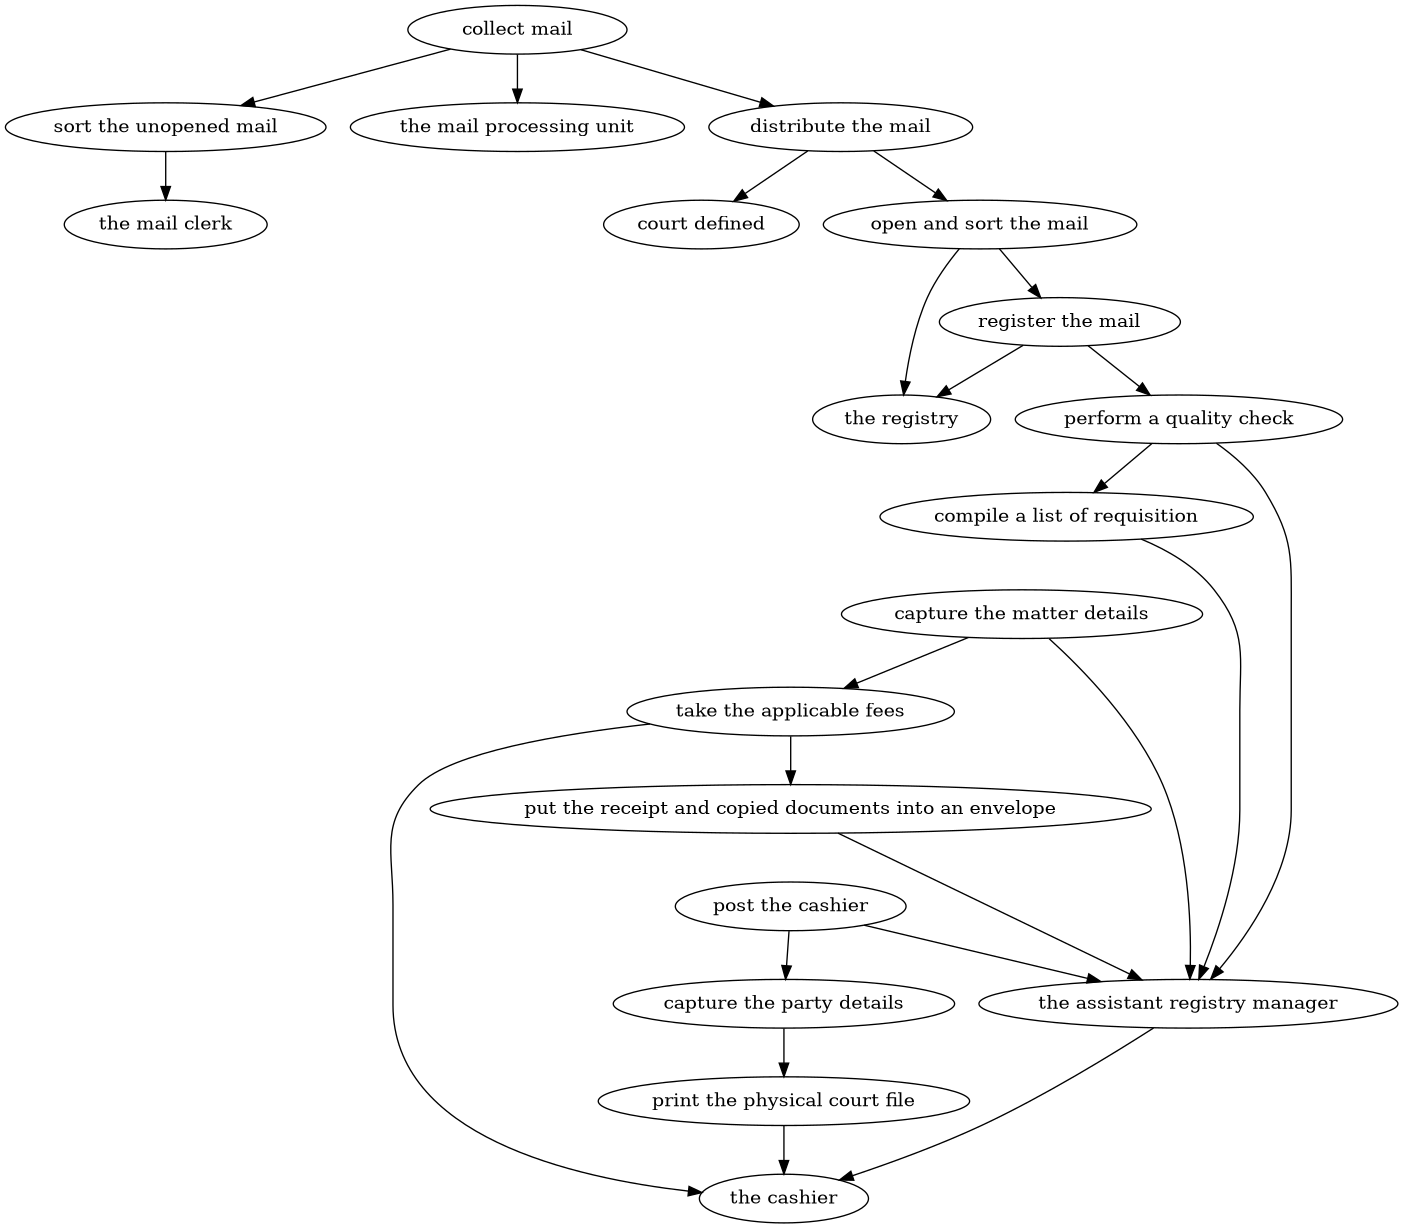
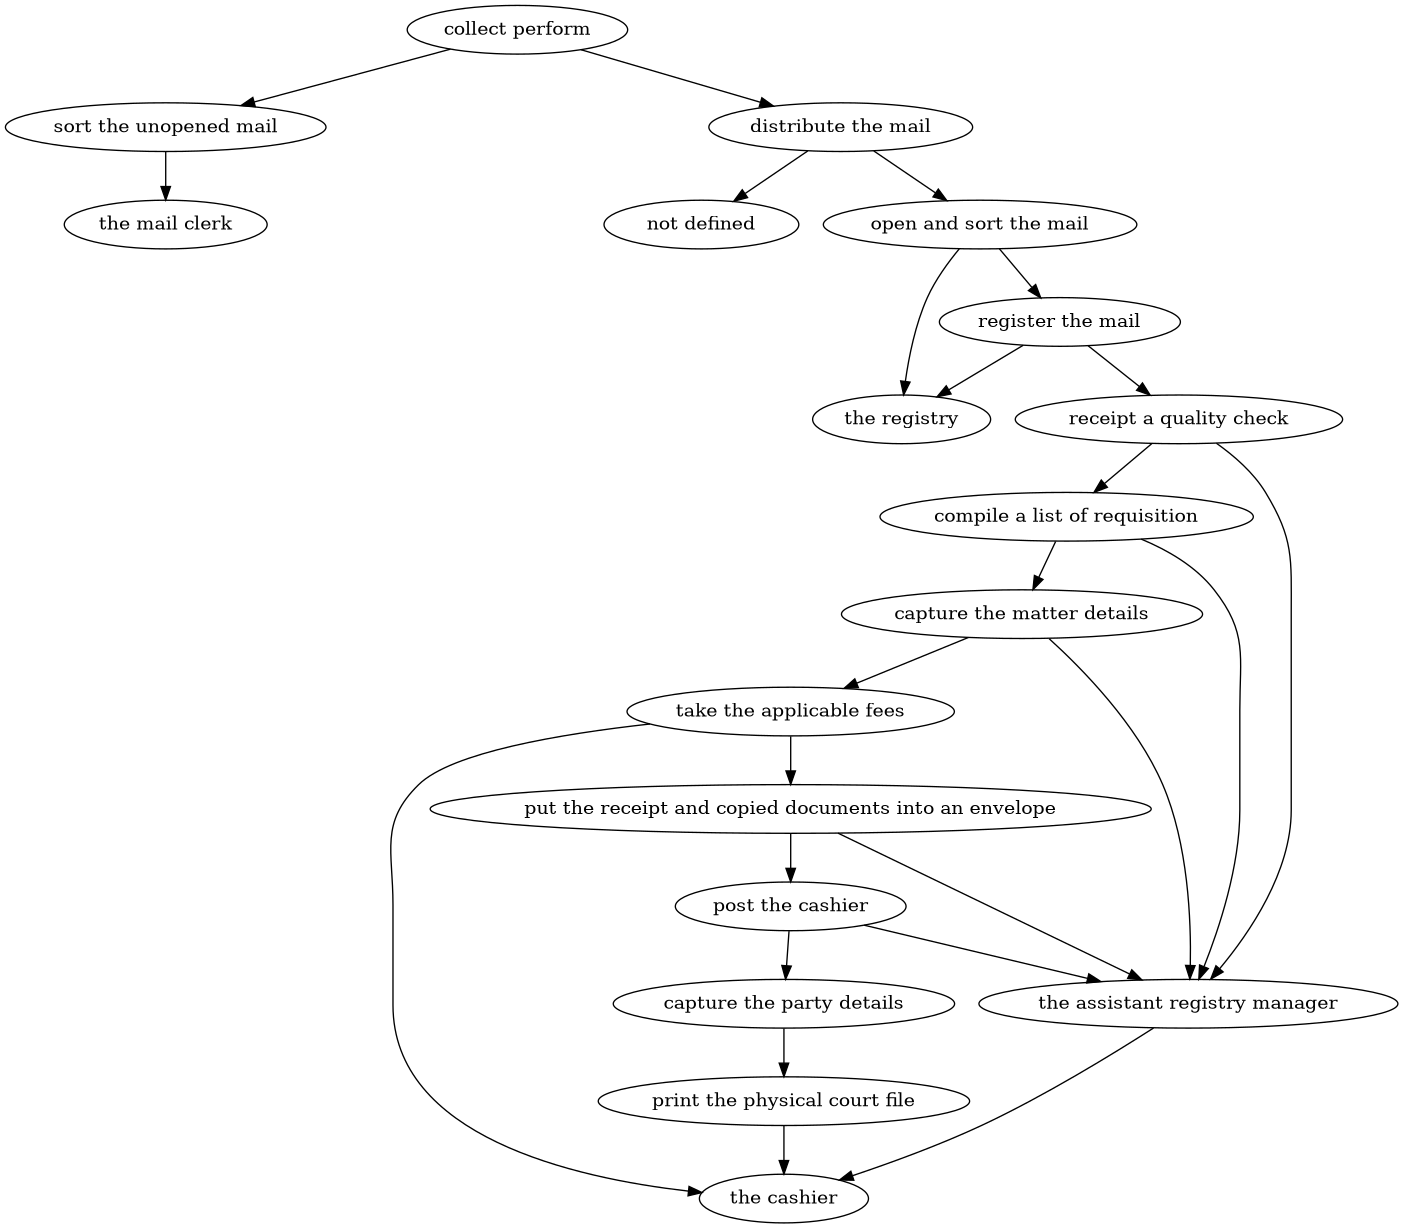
node "collect mail": label "collect mail" -> "collect perform"
node "the mail processing unit": removed
node "court defined": label "court defined" -> "not defined"
node "perform a quality check": label "perform a quality check" -> "receipt a quality check"
edge "compile a list of requisition" -> "capture the matter details": added
edge "put the receipt and copied documents into an envelope" -> "post the cashier": added
